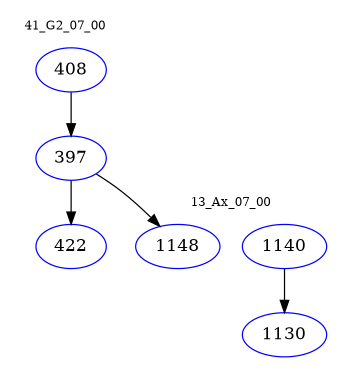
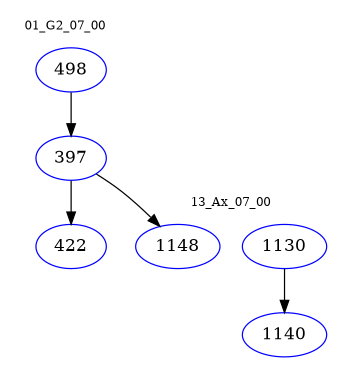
cluster "41_G2_07_00": label "41_G2_07_00" -> "01_G2_07_00"
node "408": label "408" -> "498"
edge "1140" -> "1130": reversed
